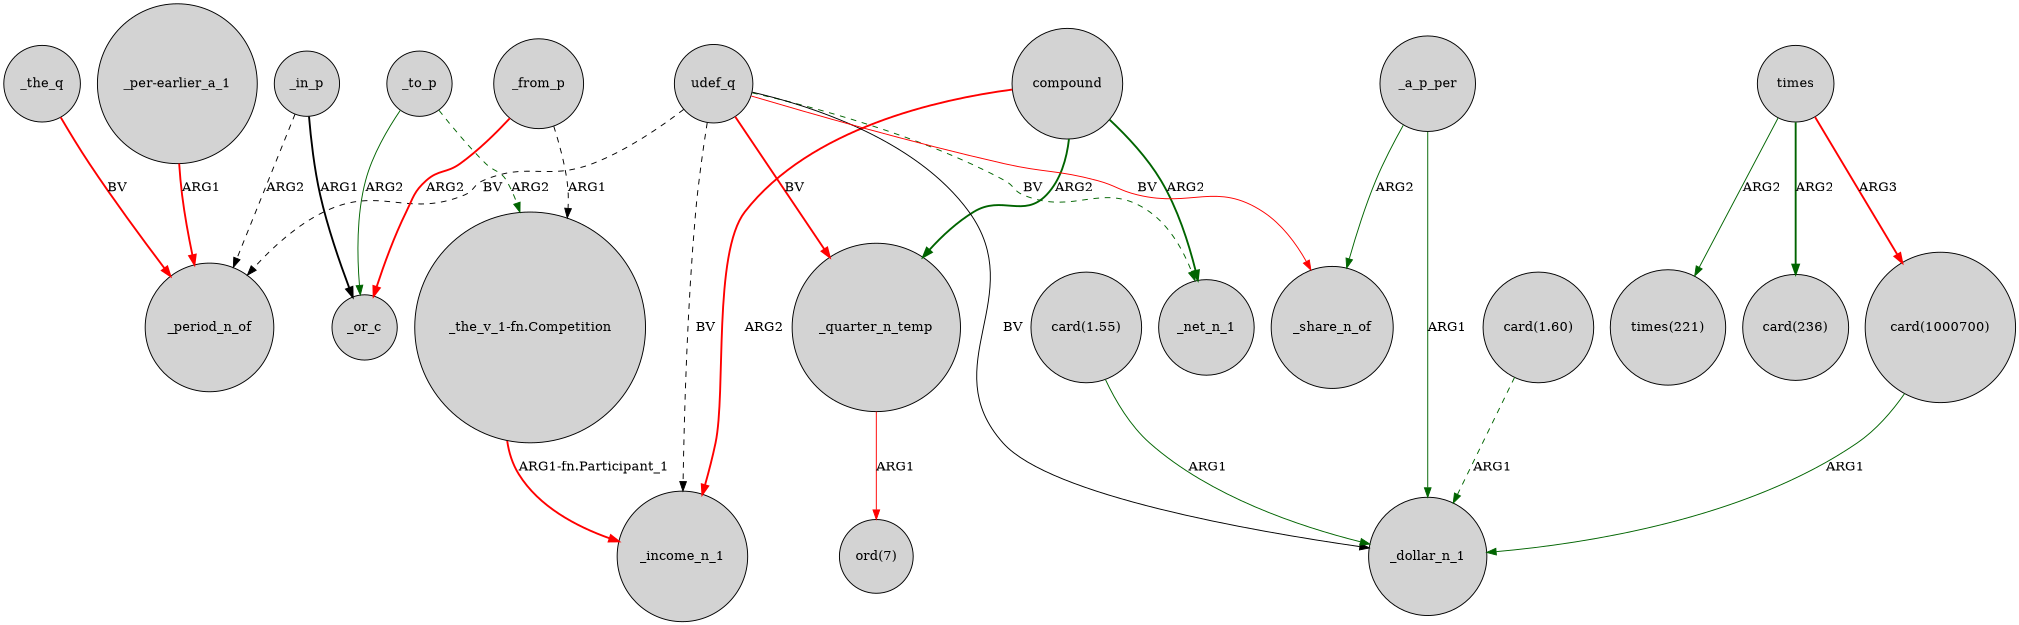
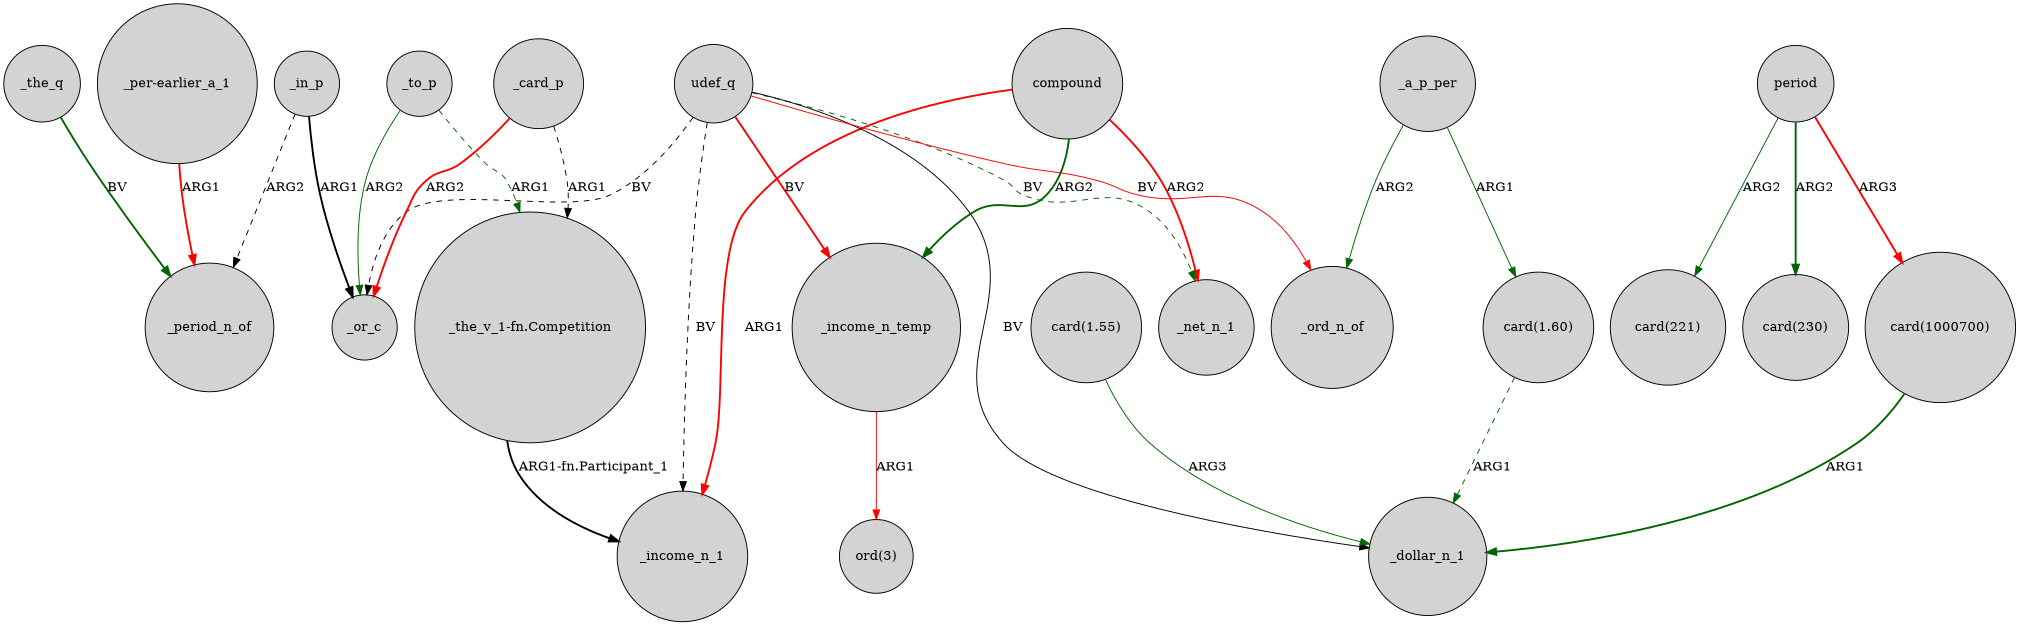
node "_from_p": label "_from_p" -> "_card_p"
node "times": label "times" -> "period"
edge "_to_p" -> "_the_v_1-fn.Competition": label "ARG2" -> "ARG1"
edge "compound" -> "_net_n_1": color darkgreen -> red
edge "udef_q" -> "_period_n_of": now "udef_q" -> "_or_c"
edge "_the_q" -> "_period_n_of": color red -> darkgreen
edge "_a_p_per" -> "_dollar_n_1": now "_a_p_per" -> "card(1.60)"
edge "compound" -> "_income_n_1": label "ARG2" -> "ARG1"
node "_quarter_n_temp": label "_quarter_n_temp" -> "_income_n_temp"
node "_share_n_of": label "_share_n_of" -> "_ord_n_of"
node "times(221)": label "times(221)" -> "card(221)"
node "card(236)": label "card(236)" -> "card(230)"
edge "card(1.55)" -> "_dollar_n_1": label "ARG1" -> "ARG3"
edge "_the_v_1-fn.Competition" -> "_income_n_1": color red -> black
edge "card(1000700)" -> "_dollar_n_1": style solid -> bold
node "ord(7)": label "ord(7)" -> "ord(3)"
